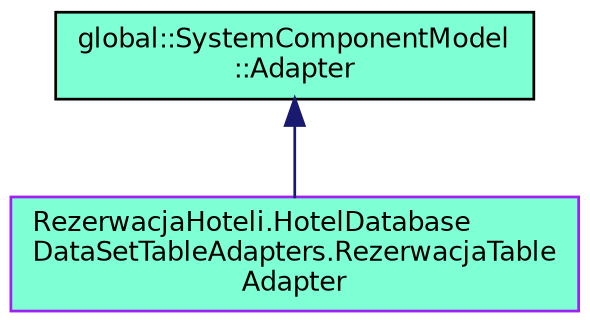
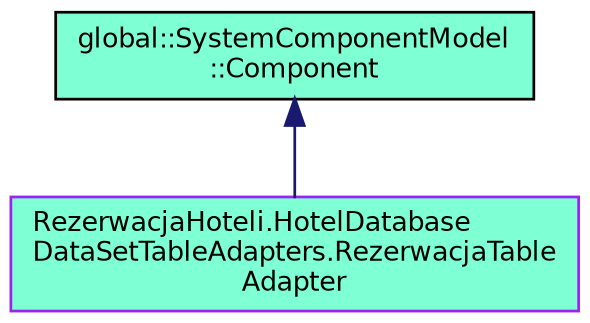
node "global::SystemComponentModel ::Adapter": label "global::SystemComponentModel ::Adapter" -> "global::SystemComponentModel ::Component"
